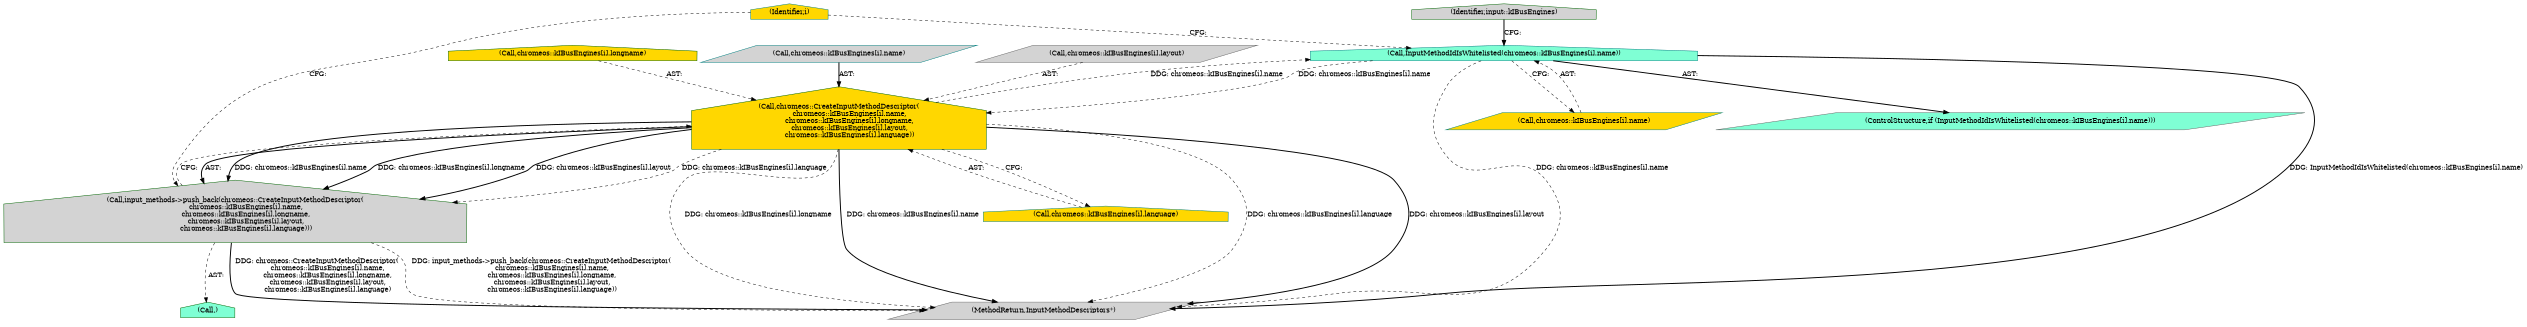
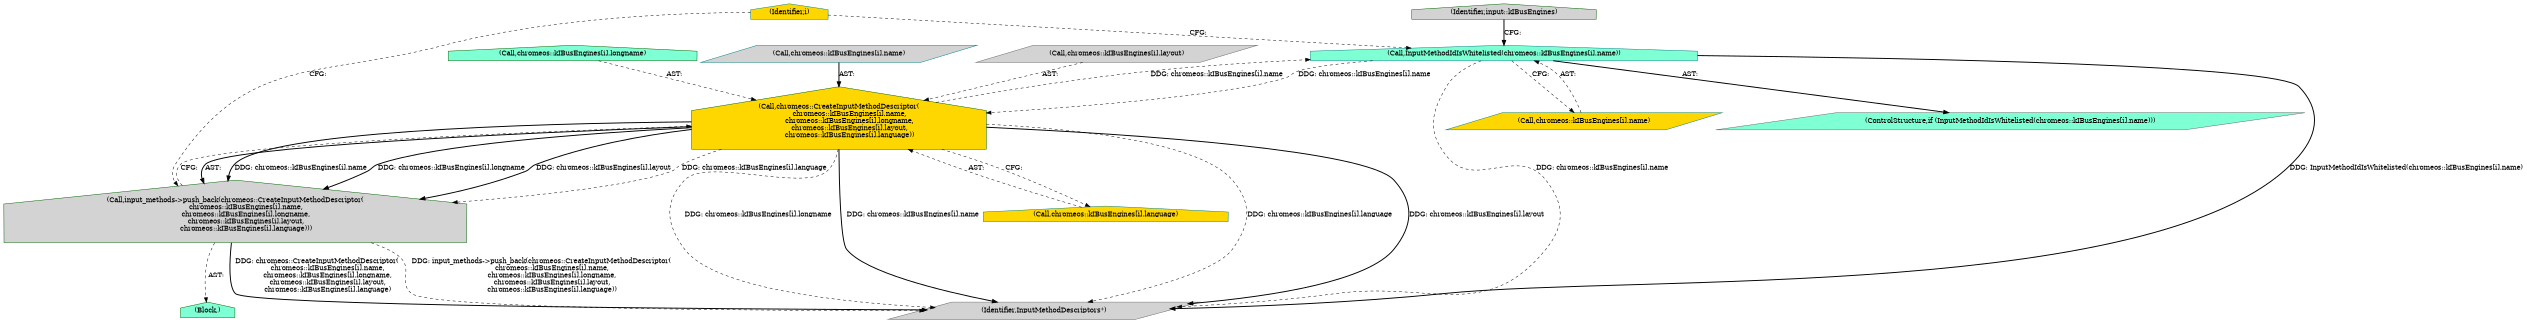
node "(Call,chromeos::kIBusEngines[i].longname)": fillcolor gold -> aquamarine
node "(Call,)": label "(Call,)" -> "(Block,)"
node "(MethodReturn,InputMethodDescriptors*)": label "(MethodReturn,InputMethodDescriptors*)" -> "(Identifier,InputMethodDescriptors*)"
